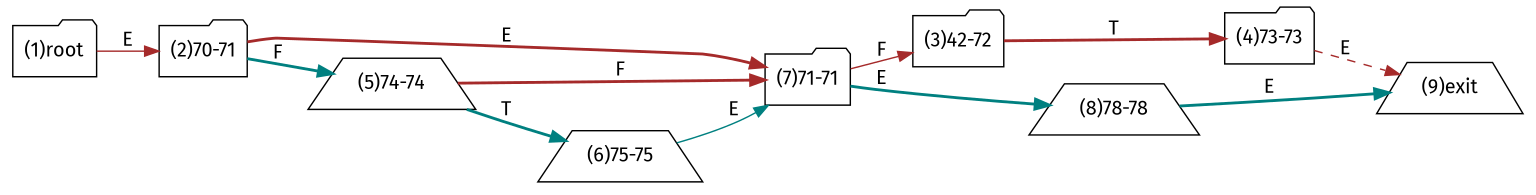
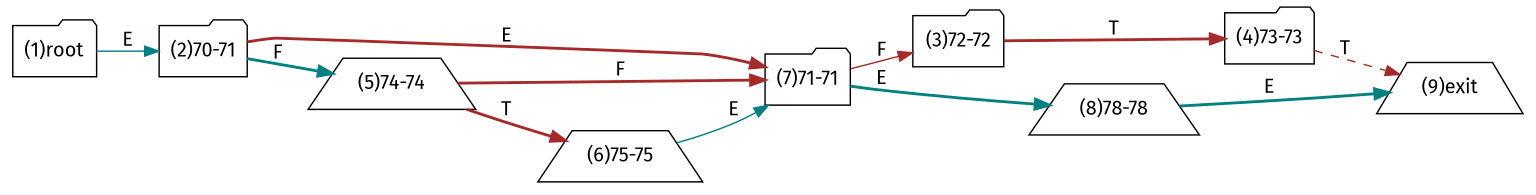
node "(3)42-72": label "(3)42-72" -> "(3)72-72"
edge "(4)73-73" -> "(9)exit": label "E" -> "T"
edge "(1)root" -> "(2)70-71": color brown -> teal
edge "(5)74-74" -> "(6)75-75": color teal -> brown
